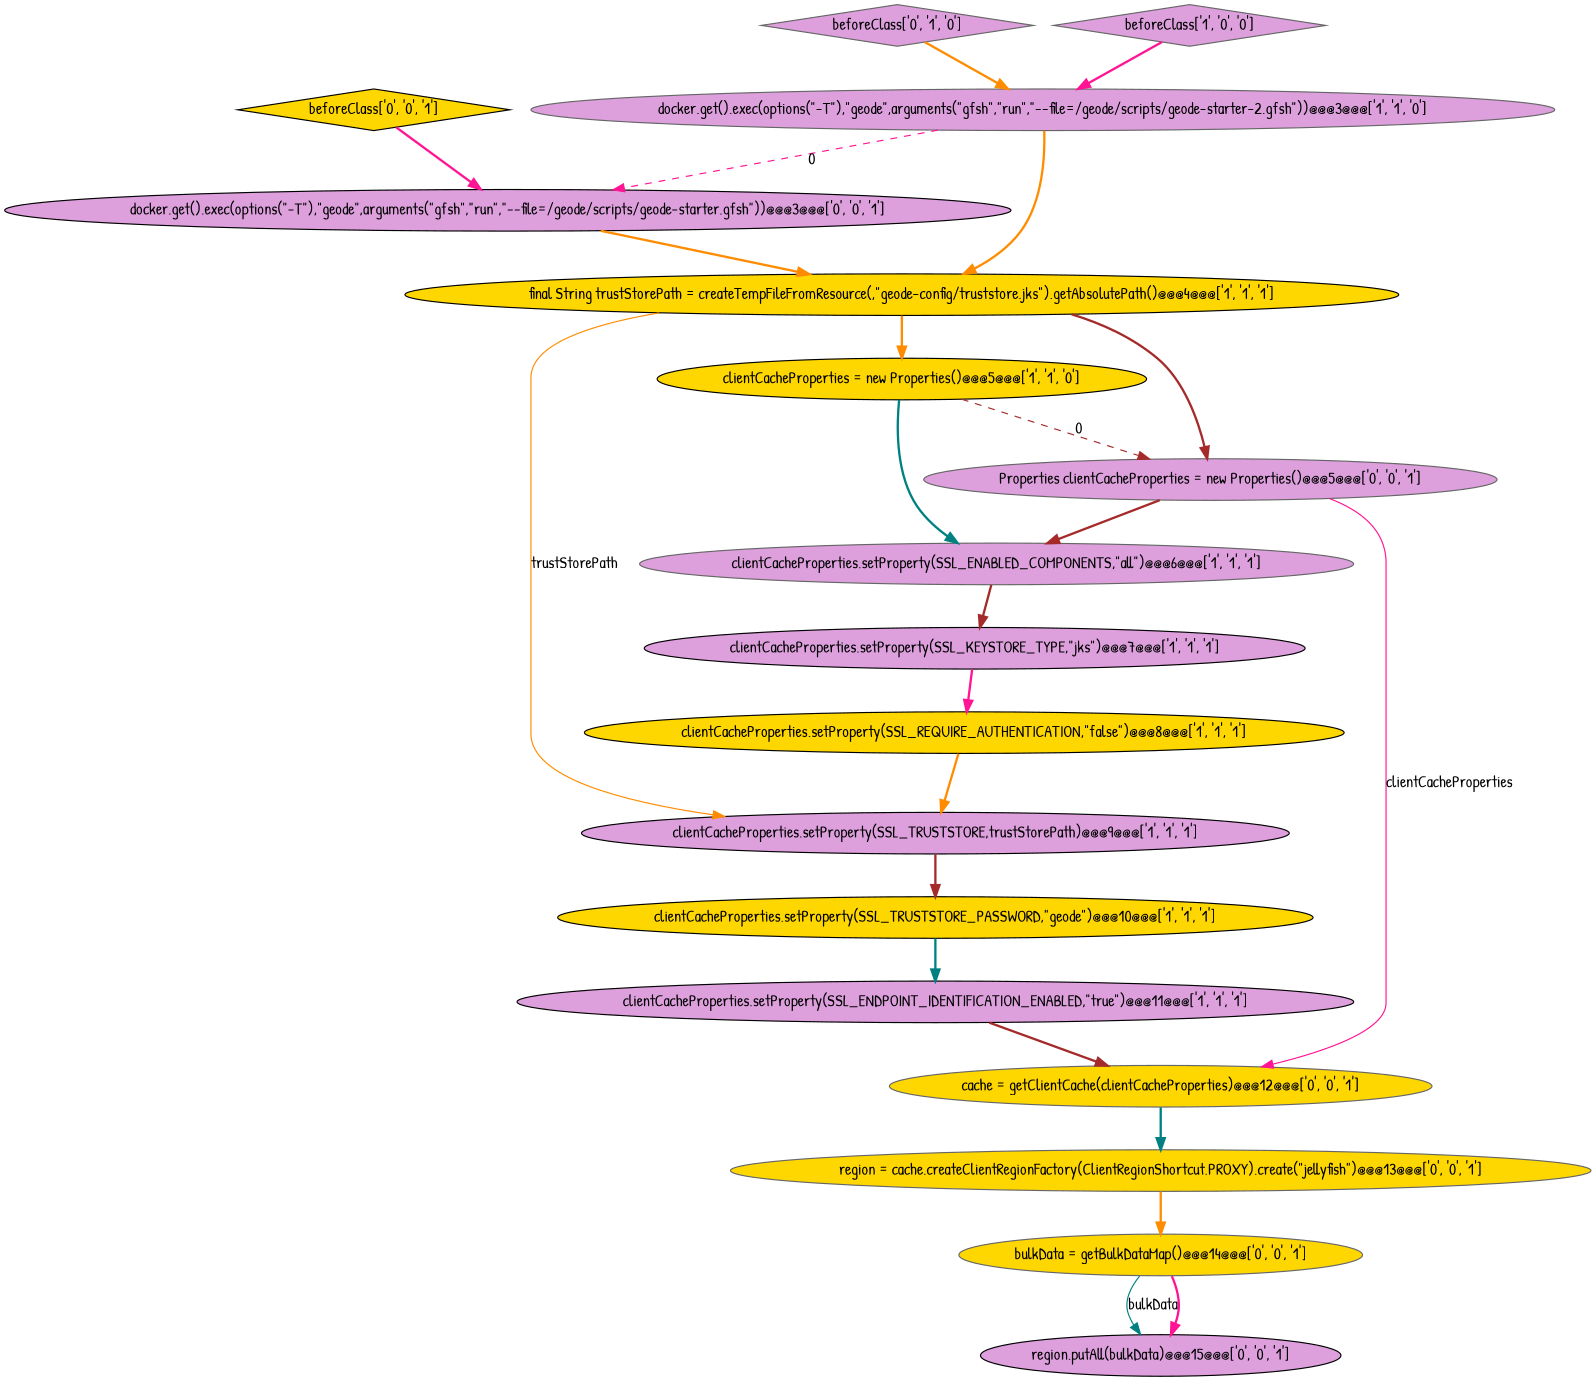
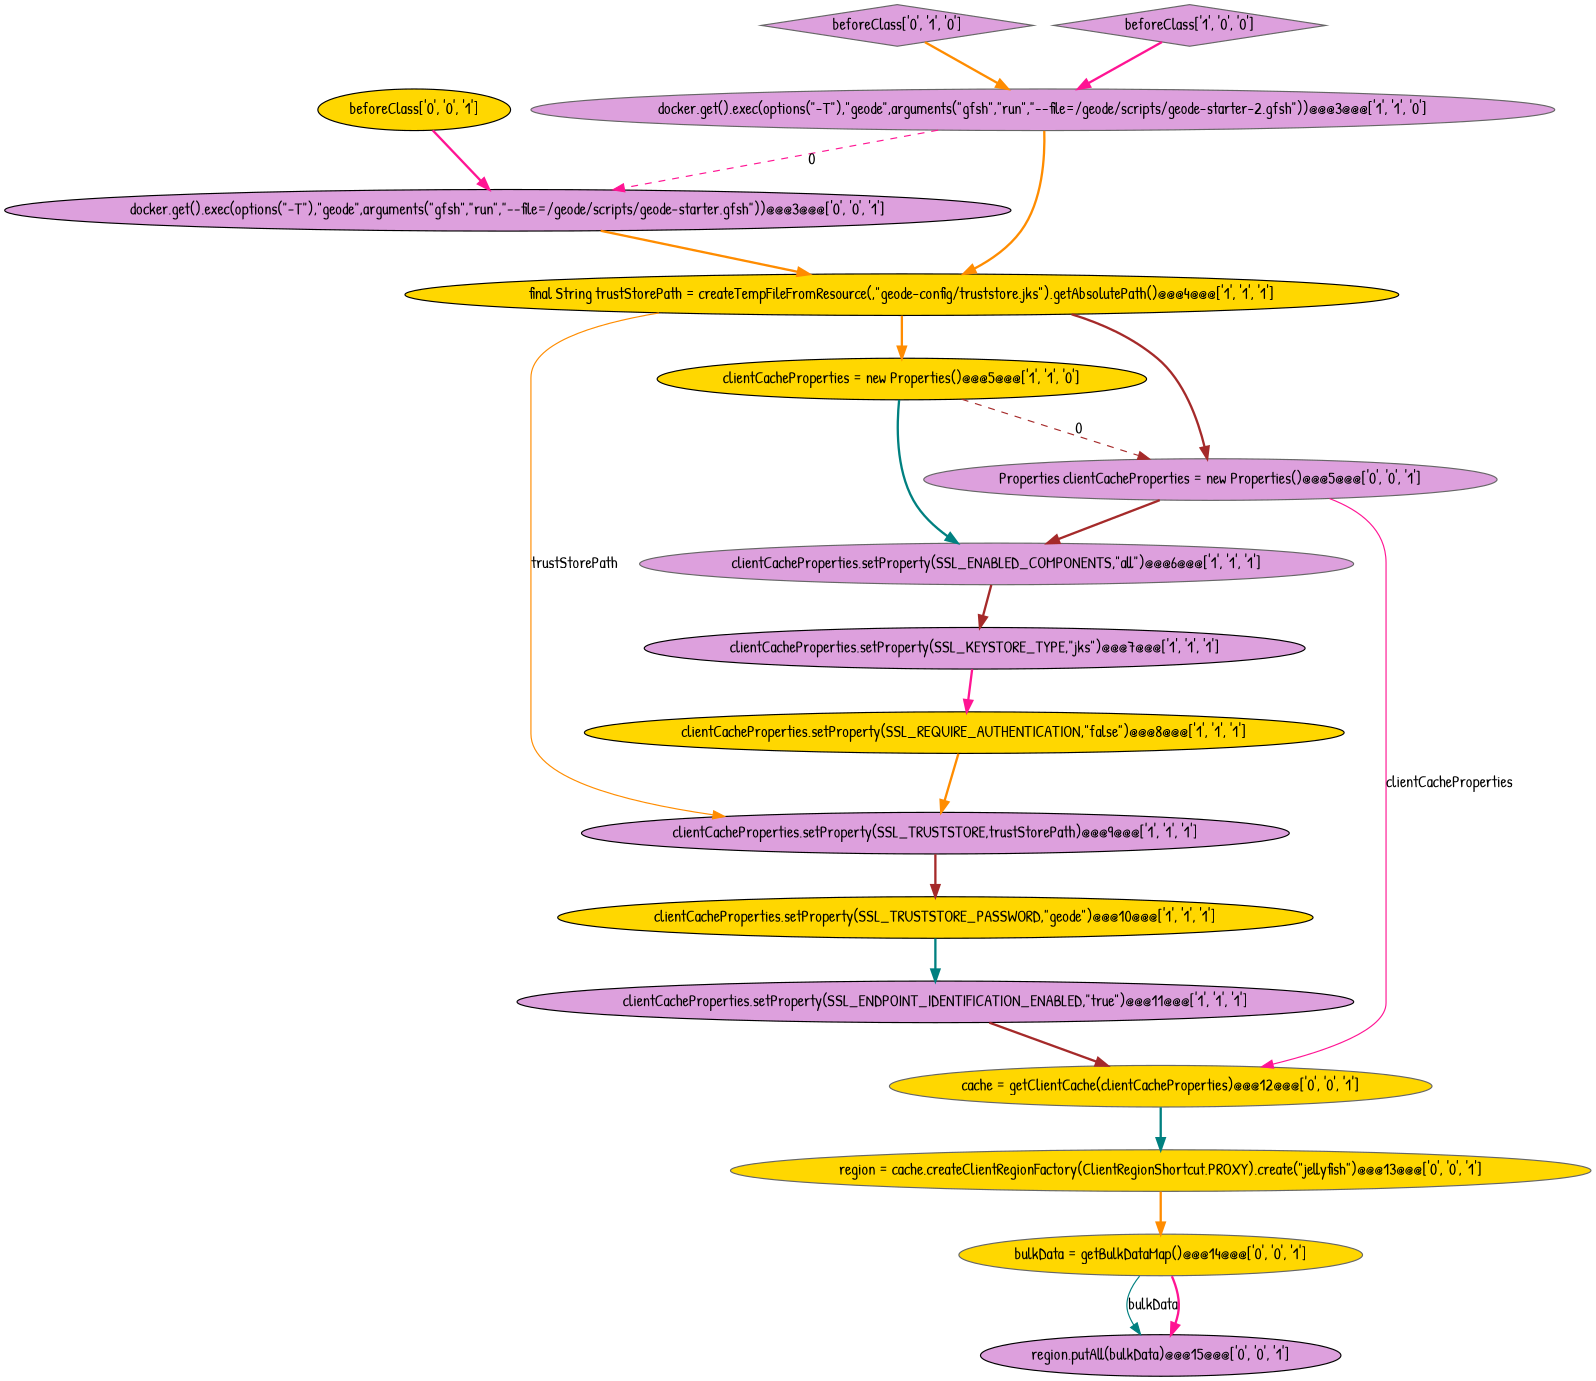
node "beforeClass['0', '0', '1']": shape diamond -> ellipse
